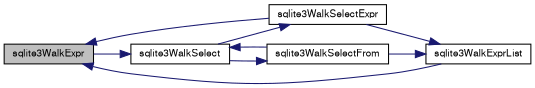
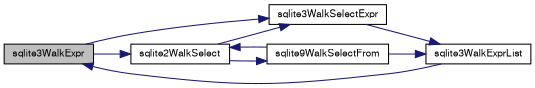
edge "sqlite3WalkSelectExpr" -> "sqlite3WalkExpr": reversed
node "sqlite3WalkSelect": label "sqlite3WalkSelect" -> "sqlite2WalkSelect"
node "sqlite3WalkSelectFrom": label "sqlite3WalkSelectFrom" -> "sqlite9WalkSelectFrom"
